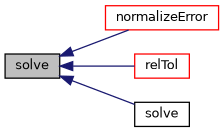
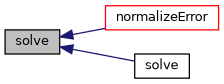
node "relTol": removed
